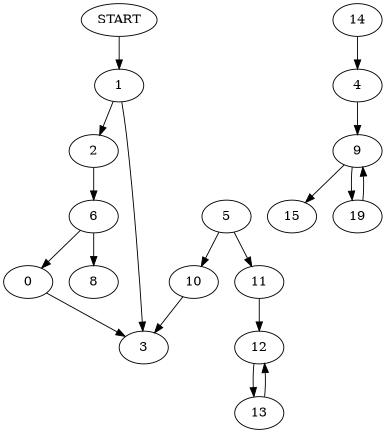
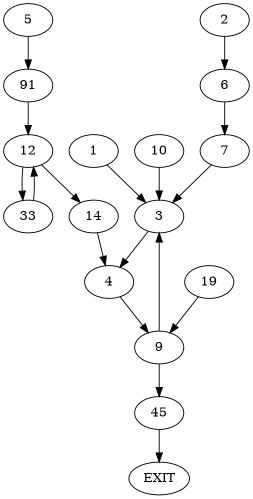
node "START": removed
edge "1" -> "2": removed
edge "9" -> "19": now "9" -> "3"
edge "12" -> "14": added
node "15": label "15" -> "45"
edge "5" -> "10": removed
edge "3" -> "4": added
node "0": label "0" -> "7"
node "8": removed
node "11": label "11" -> "91"
node "13": label "13" -> "33"
node "EXIT": added
